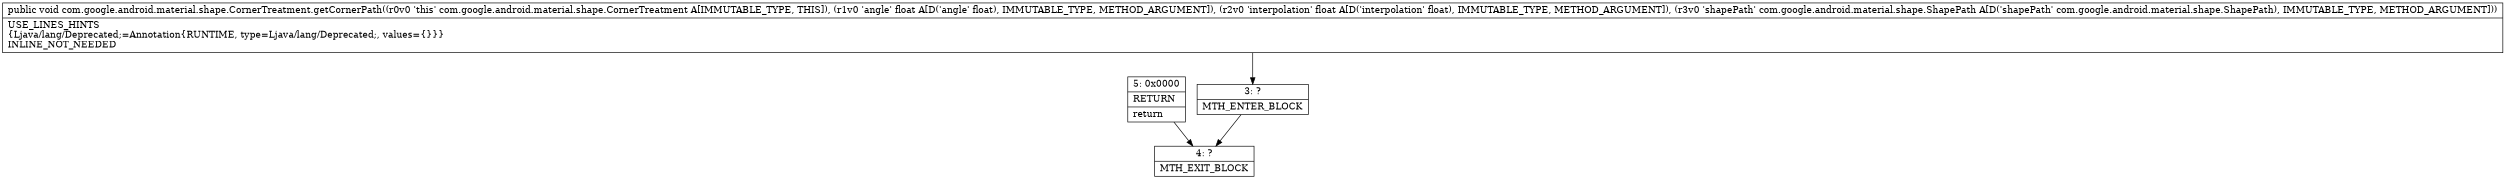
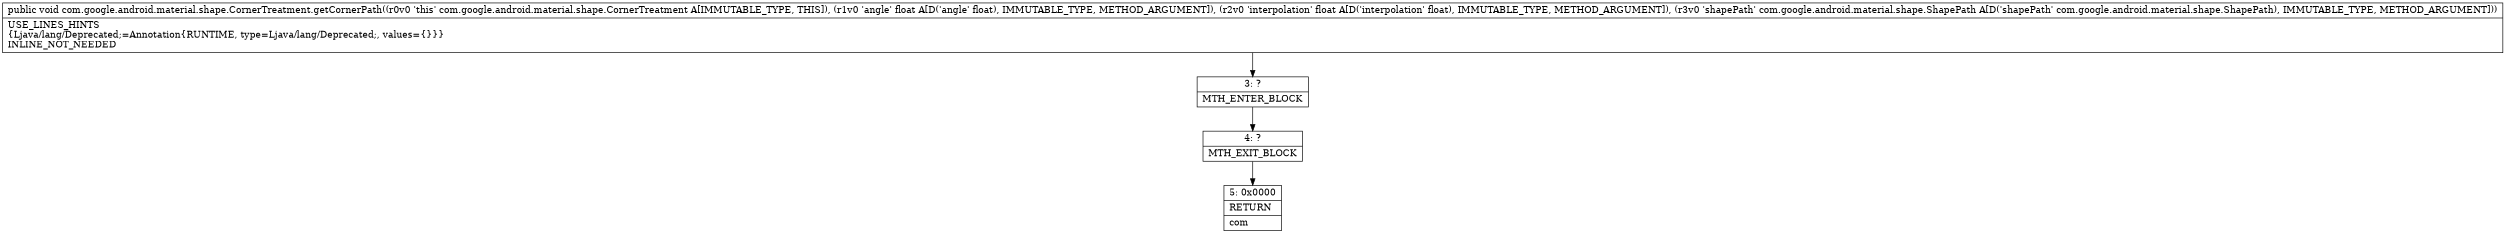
node "5: 0x0000": text "return" -> "com"
edge "5: 0x0000" -> "4: ?": reversed
